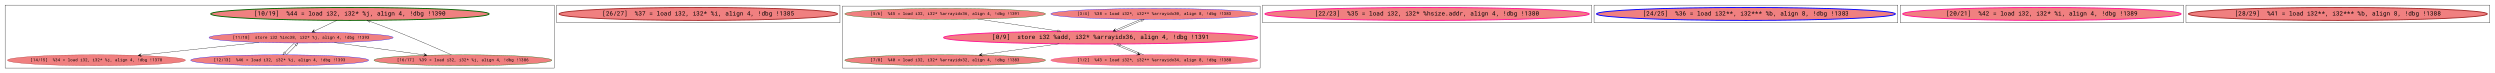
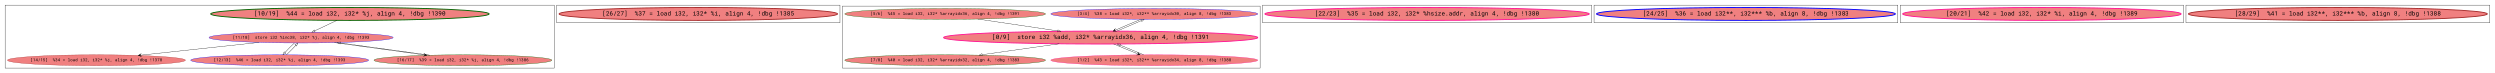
edge "[10/19]  %44 = load i32, i32* %j, align 4, !dbg !1390" -> "[11/18]  store i32 %inc38, i32* %j, align 4, !dbg !1393": arrowhead vee -> onormal
edge "[16/17]  %39 = load i32, i32* %j, align 4, !dbg !1386" -> "[10/19]  %44 = load i32, i32* %j, align 4, !dbg !1390": now "[16/17]  %39 = load i32, i32* %j, align 4, !dbg !1386" -> "[11/18]  store i32 %inc38, i32* %j, align 4, !dbg !1393"
edge "[0/9]  store i32 %add, i32* %arrayidx36, align 4, !dbg !1391" -> "[7/8]  %40 = load i32, i32* %arrayidx32, align 4, !dbg !1383": arrowhead vee -> onormal
